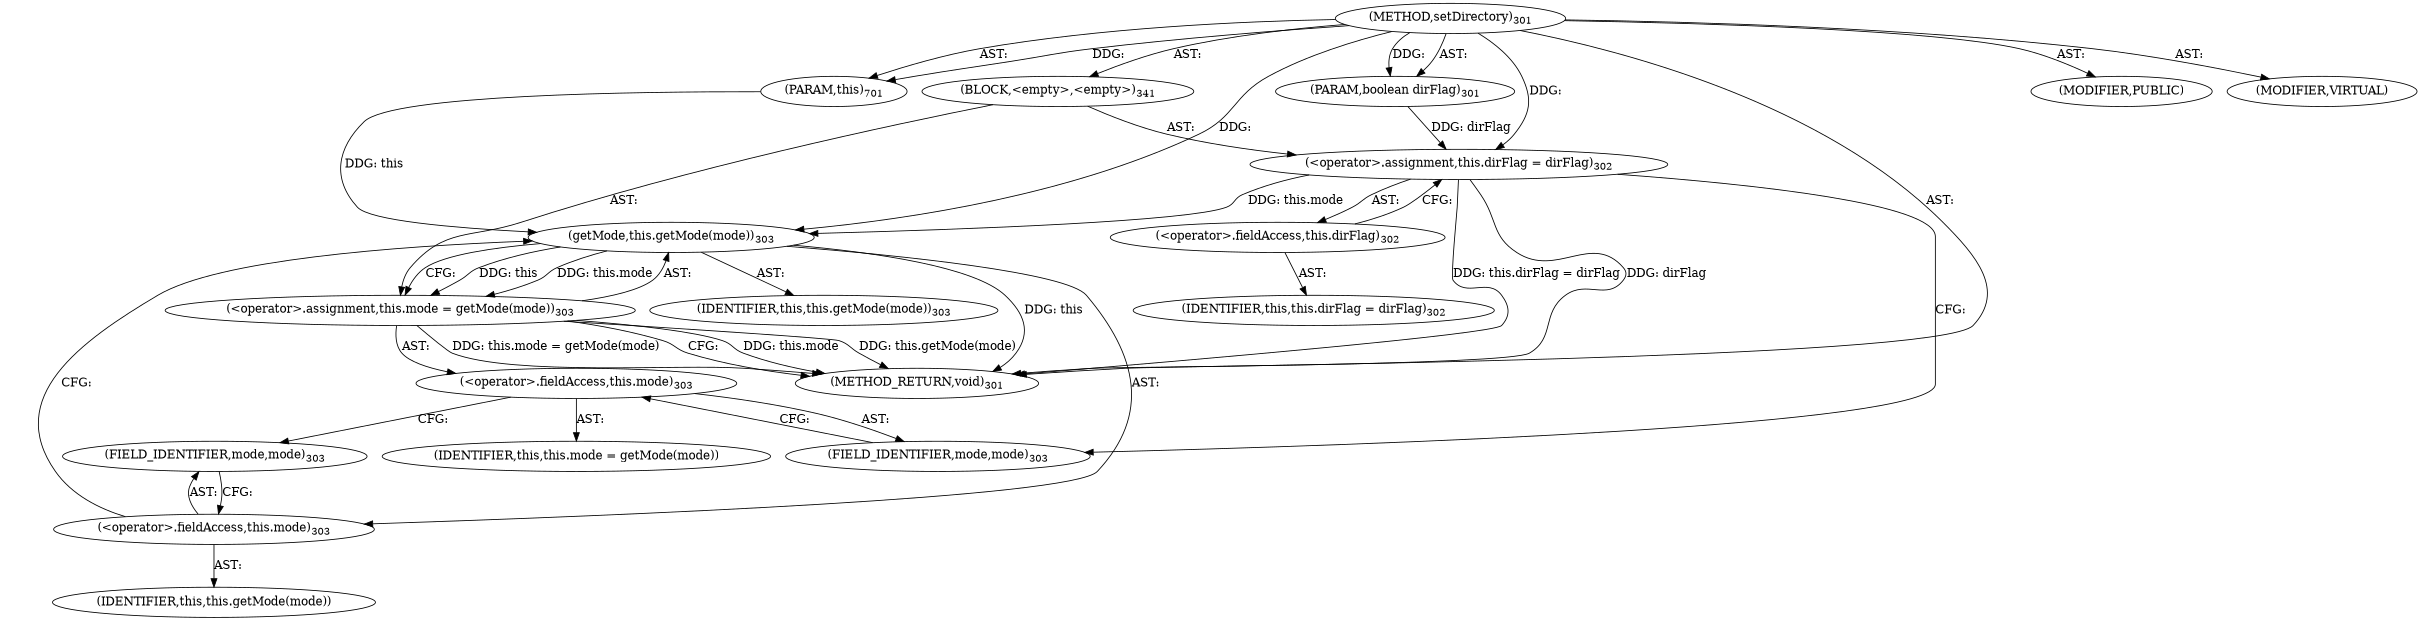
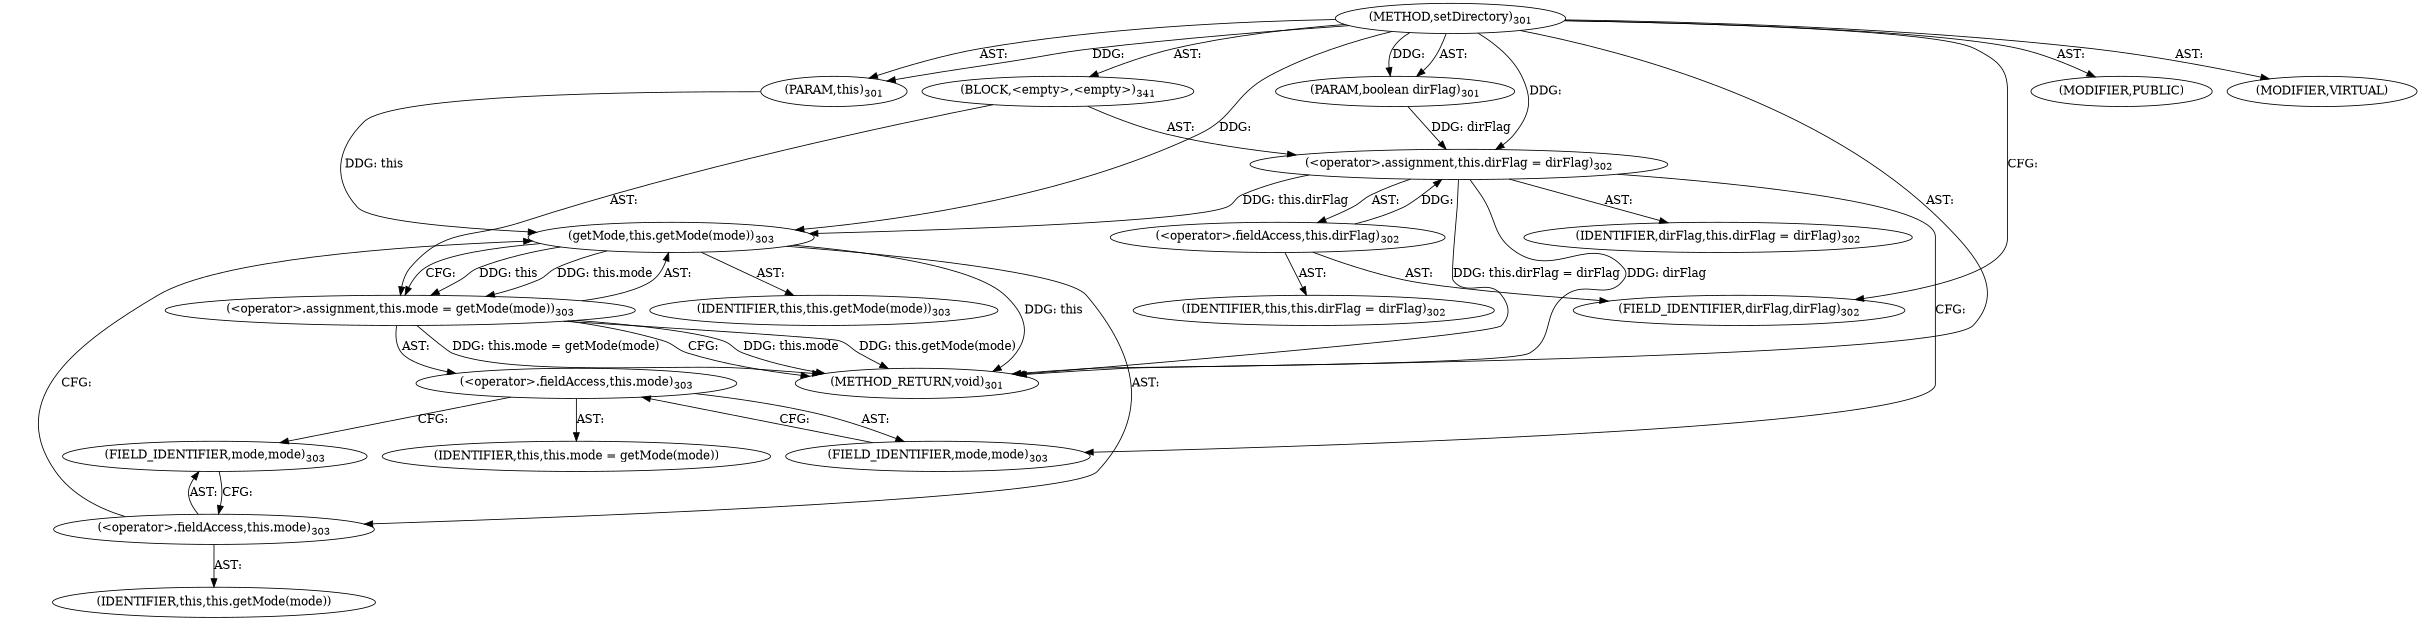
node "(PARAM,this)": text "701" -> "301"
edge "(<operator>.assignment,this.dirFlag = dirFlag)" -> "(getMode,this.getMode(mode))": label "DDG: this.mode" -> "DDG: this.dirFlag"
edge "(<operator>.fieldAccess,this.dirFlag)" -> "(<operator>.assignment,this.dirFlag = dirFlag)": label "CFG: " -> "DDG: "
node "(IDENTIFIER,dirFlag,this.dirFlag = dirFlag)": added
node "(FIELD_IDENTIFIER,dirFlag,dirFlag)": added
